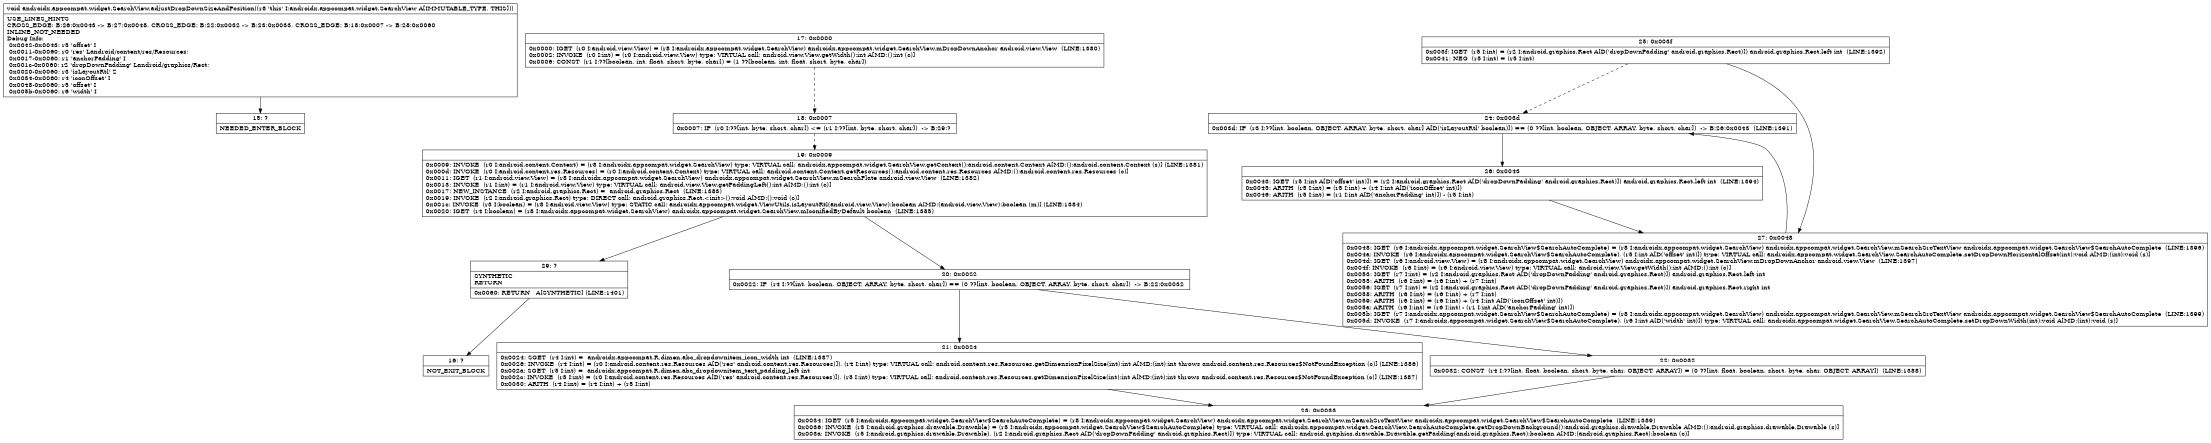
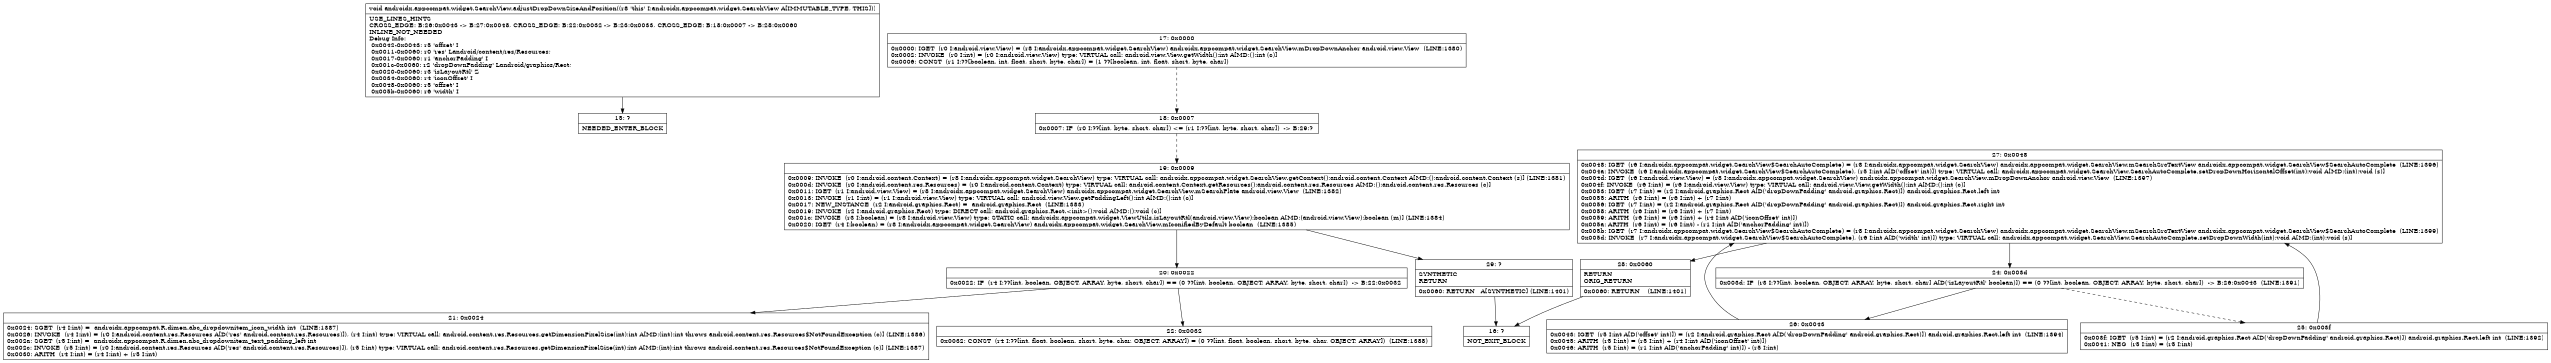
edge "25: 0x003f" -> "24: 0x003d": reversed
node "28: 0x0060": added
node "23: 0x0033": removed
